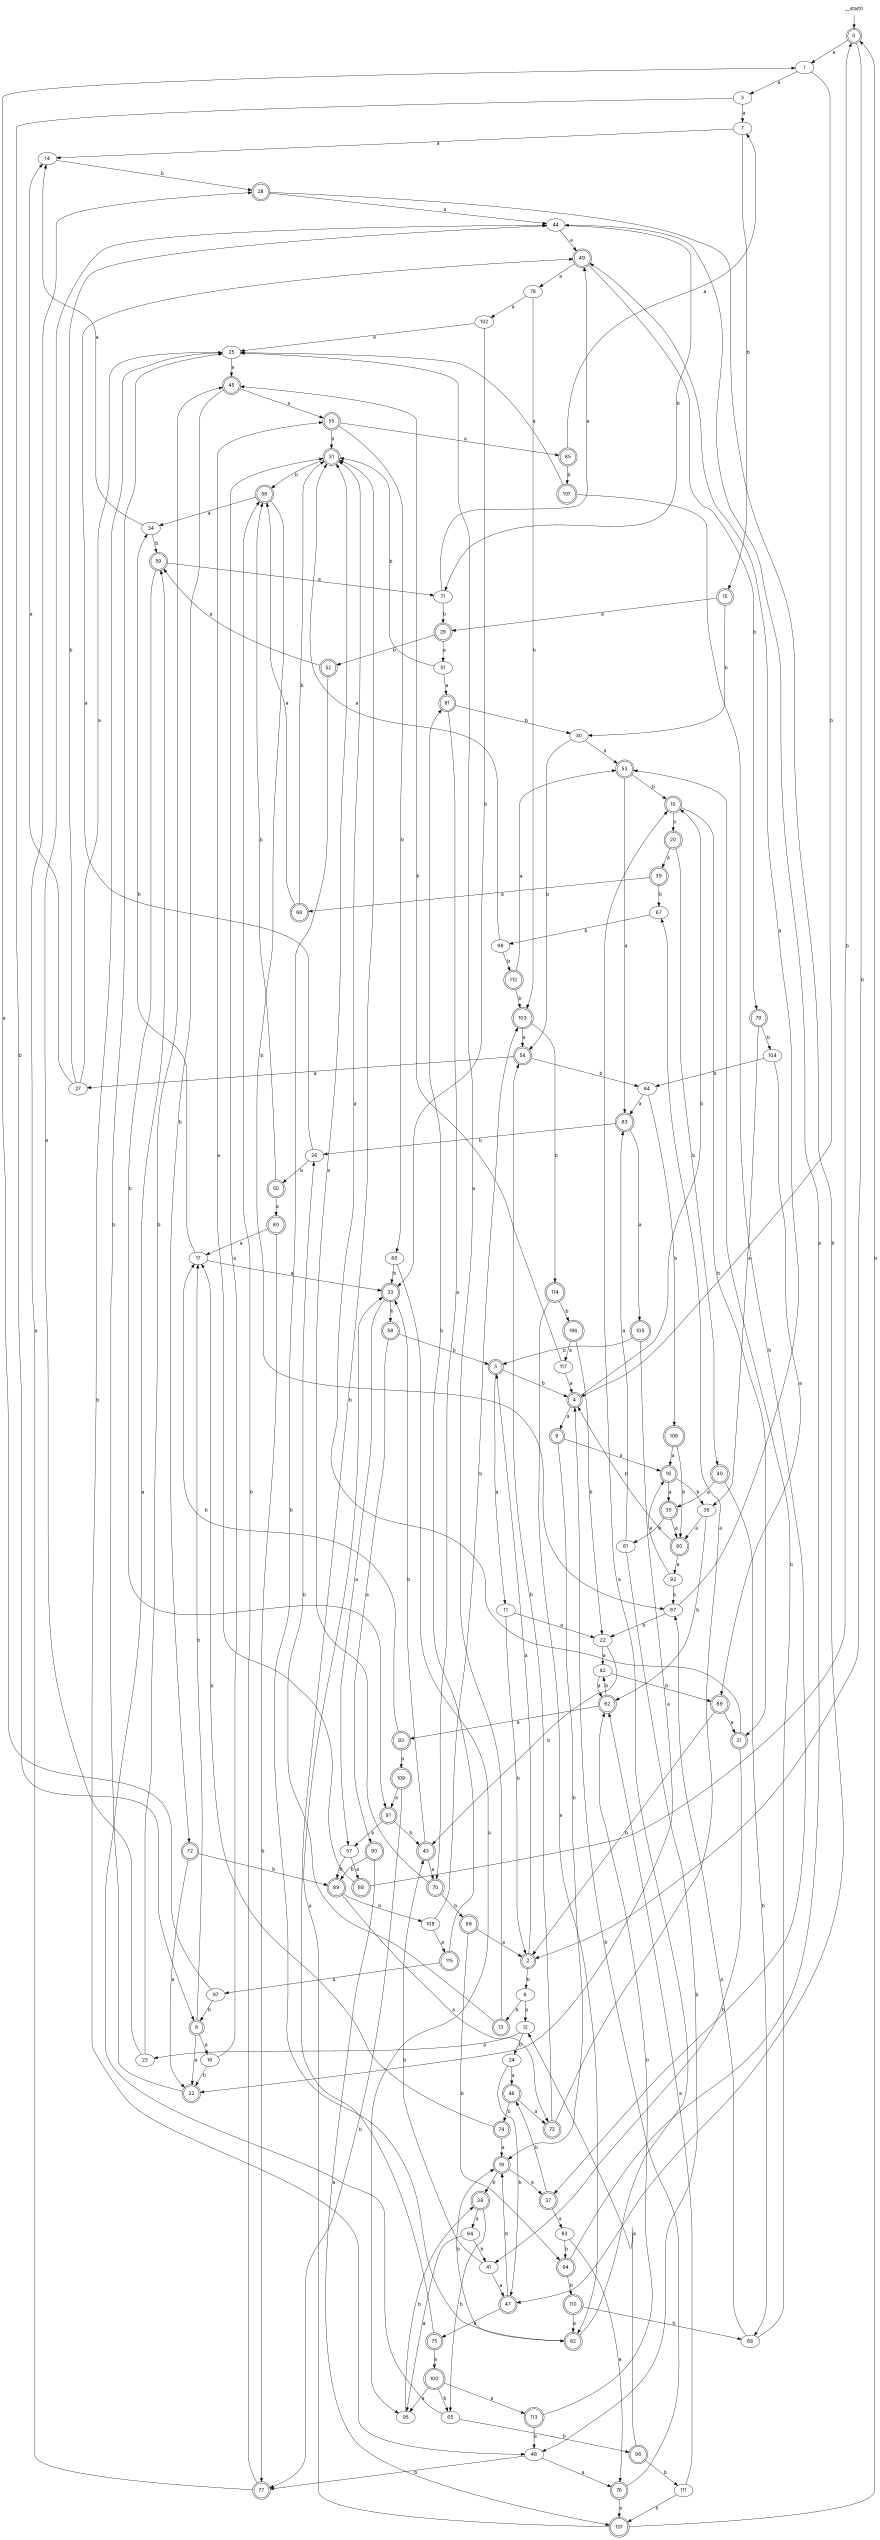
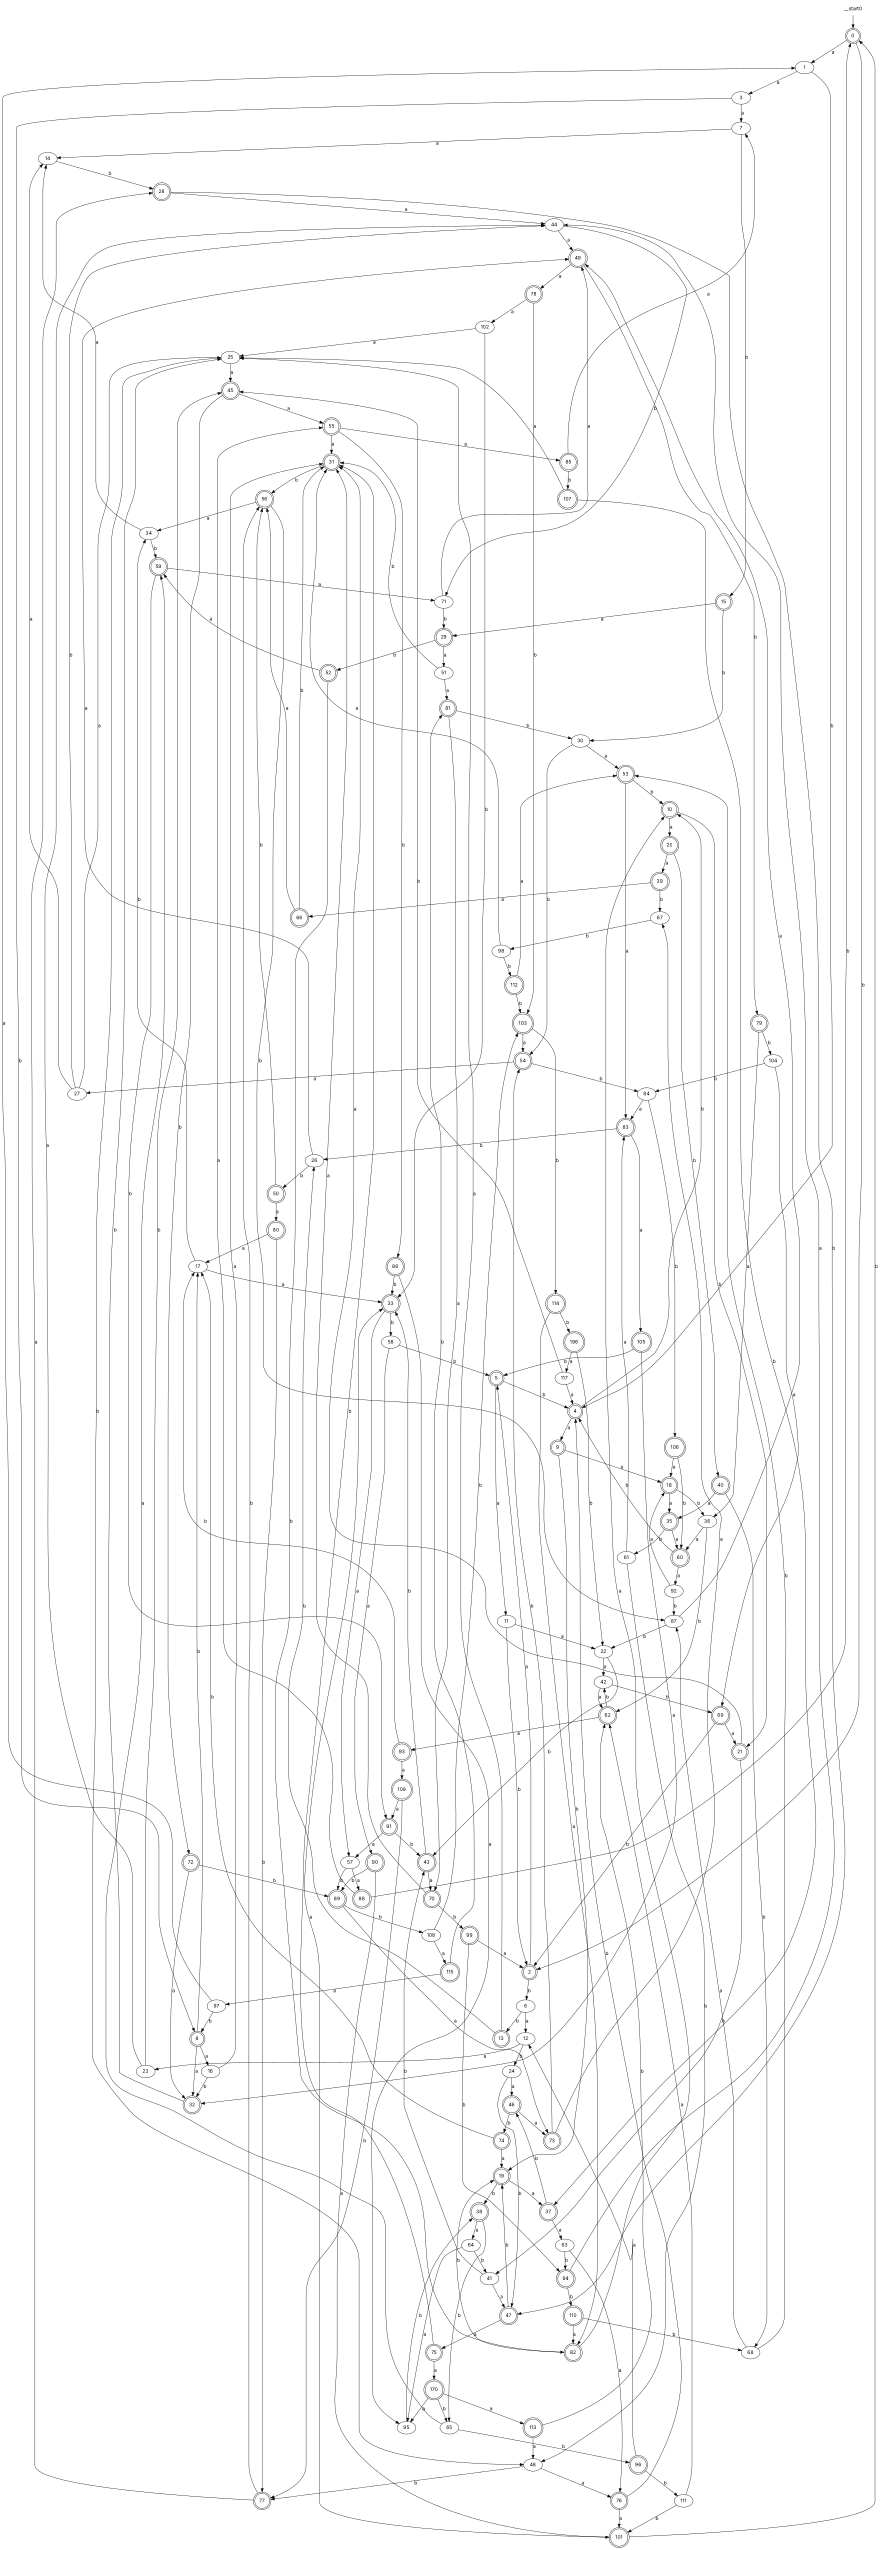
node "78": shape ellipse -> doublecircle
node "86": shape ellipse -> doublecircle
node "58": shape doublecircle -> ellipse
node "100": label "100" -> "170"
